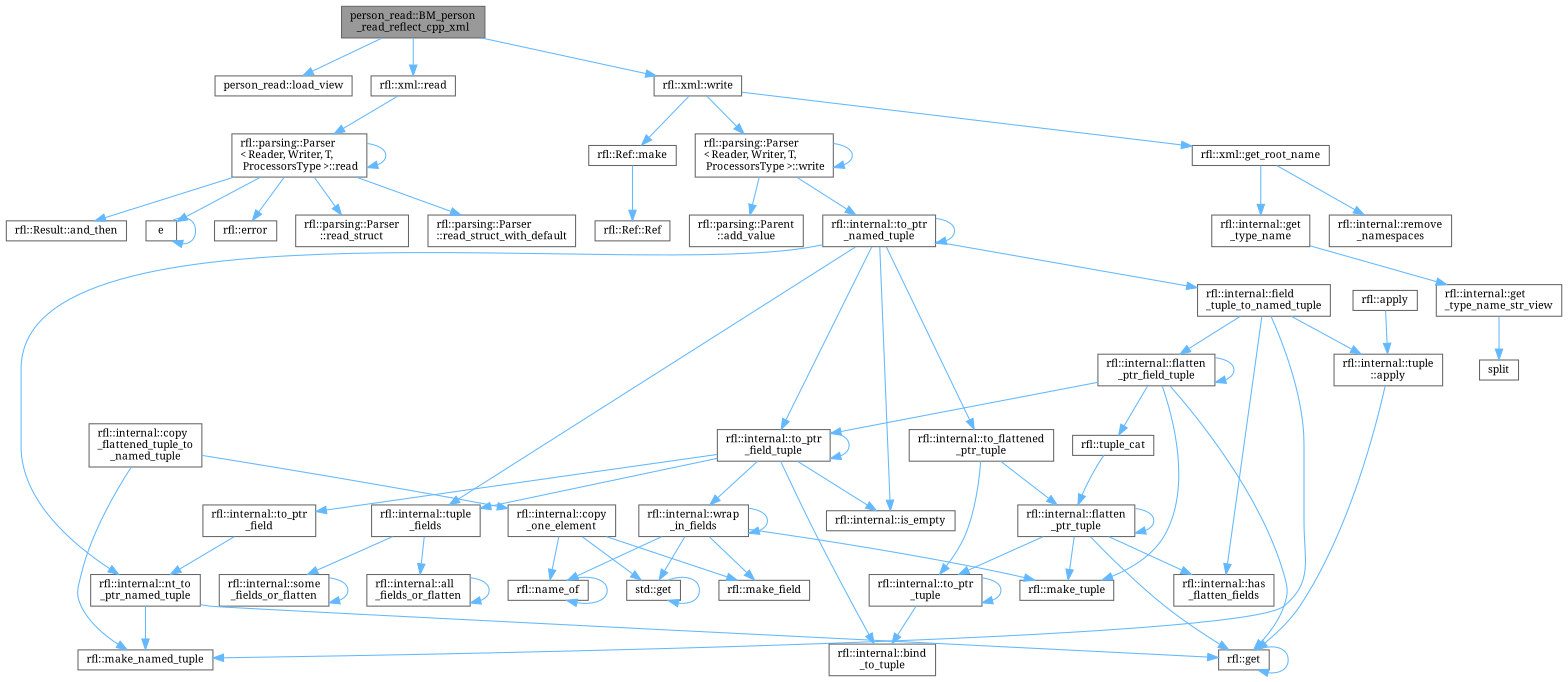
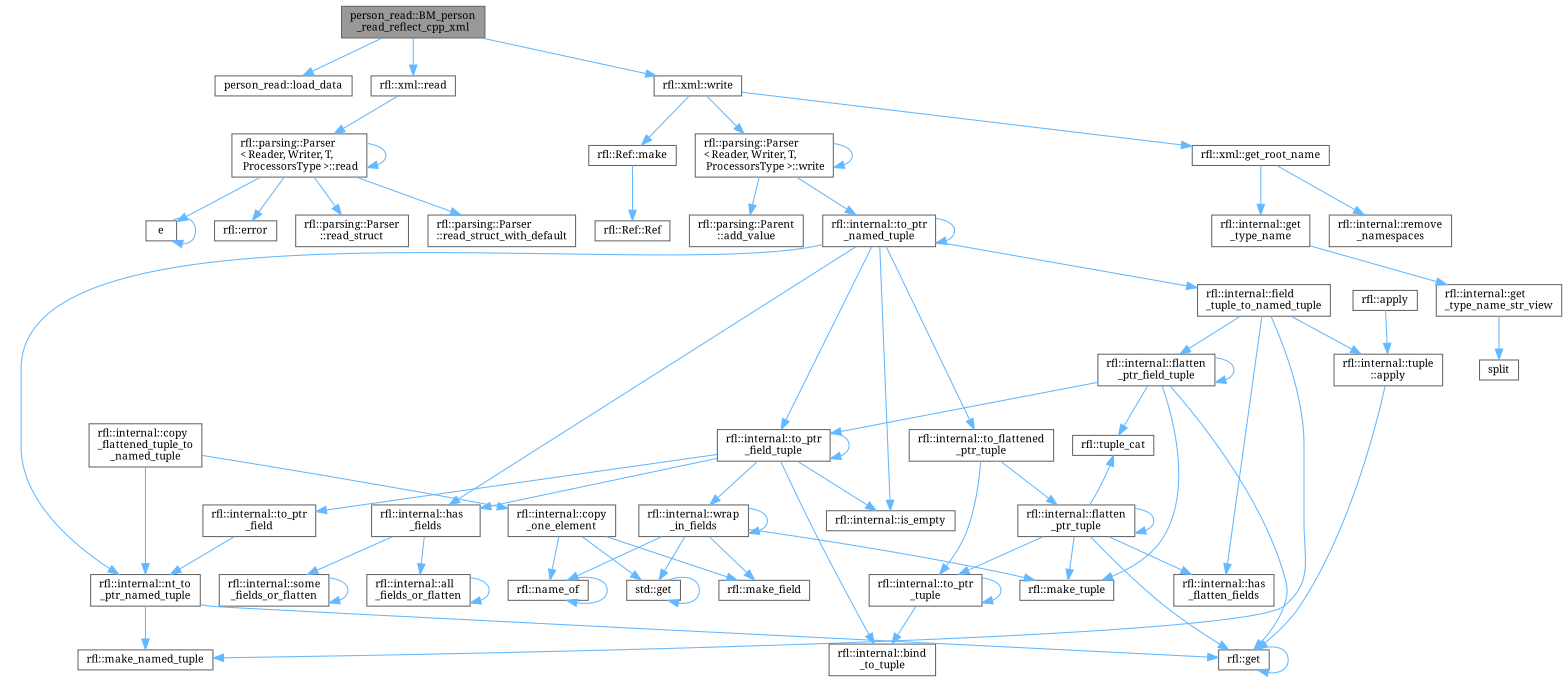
node "person_read::load_view": label "person_read::load_view" -> "person_read::load_data"
node "rfl::Result::and_then": removed
edge "rfl::tuple_cat" -> "rfl::internal::flatten _ptr_tuple": reversed
node "rfl::internal::tuple _fields": label "rfl::internal::tuple _fields" -> "rfl::internal::has _fields"
edge "rfl::internal::copy _flattened_tuple_to _named_tuple" -> "rfl::make_named_tuple": now "rfl::internal::copy _flattened_tuple_to _named_tuple" -> "rfl::internal::nt_to _ptr_named_tuple"
